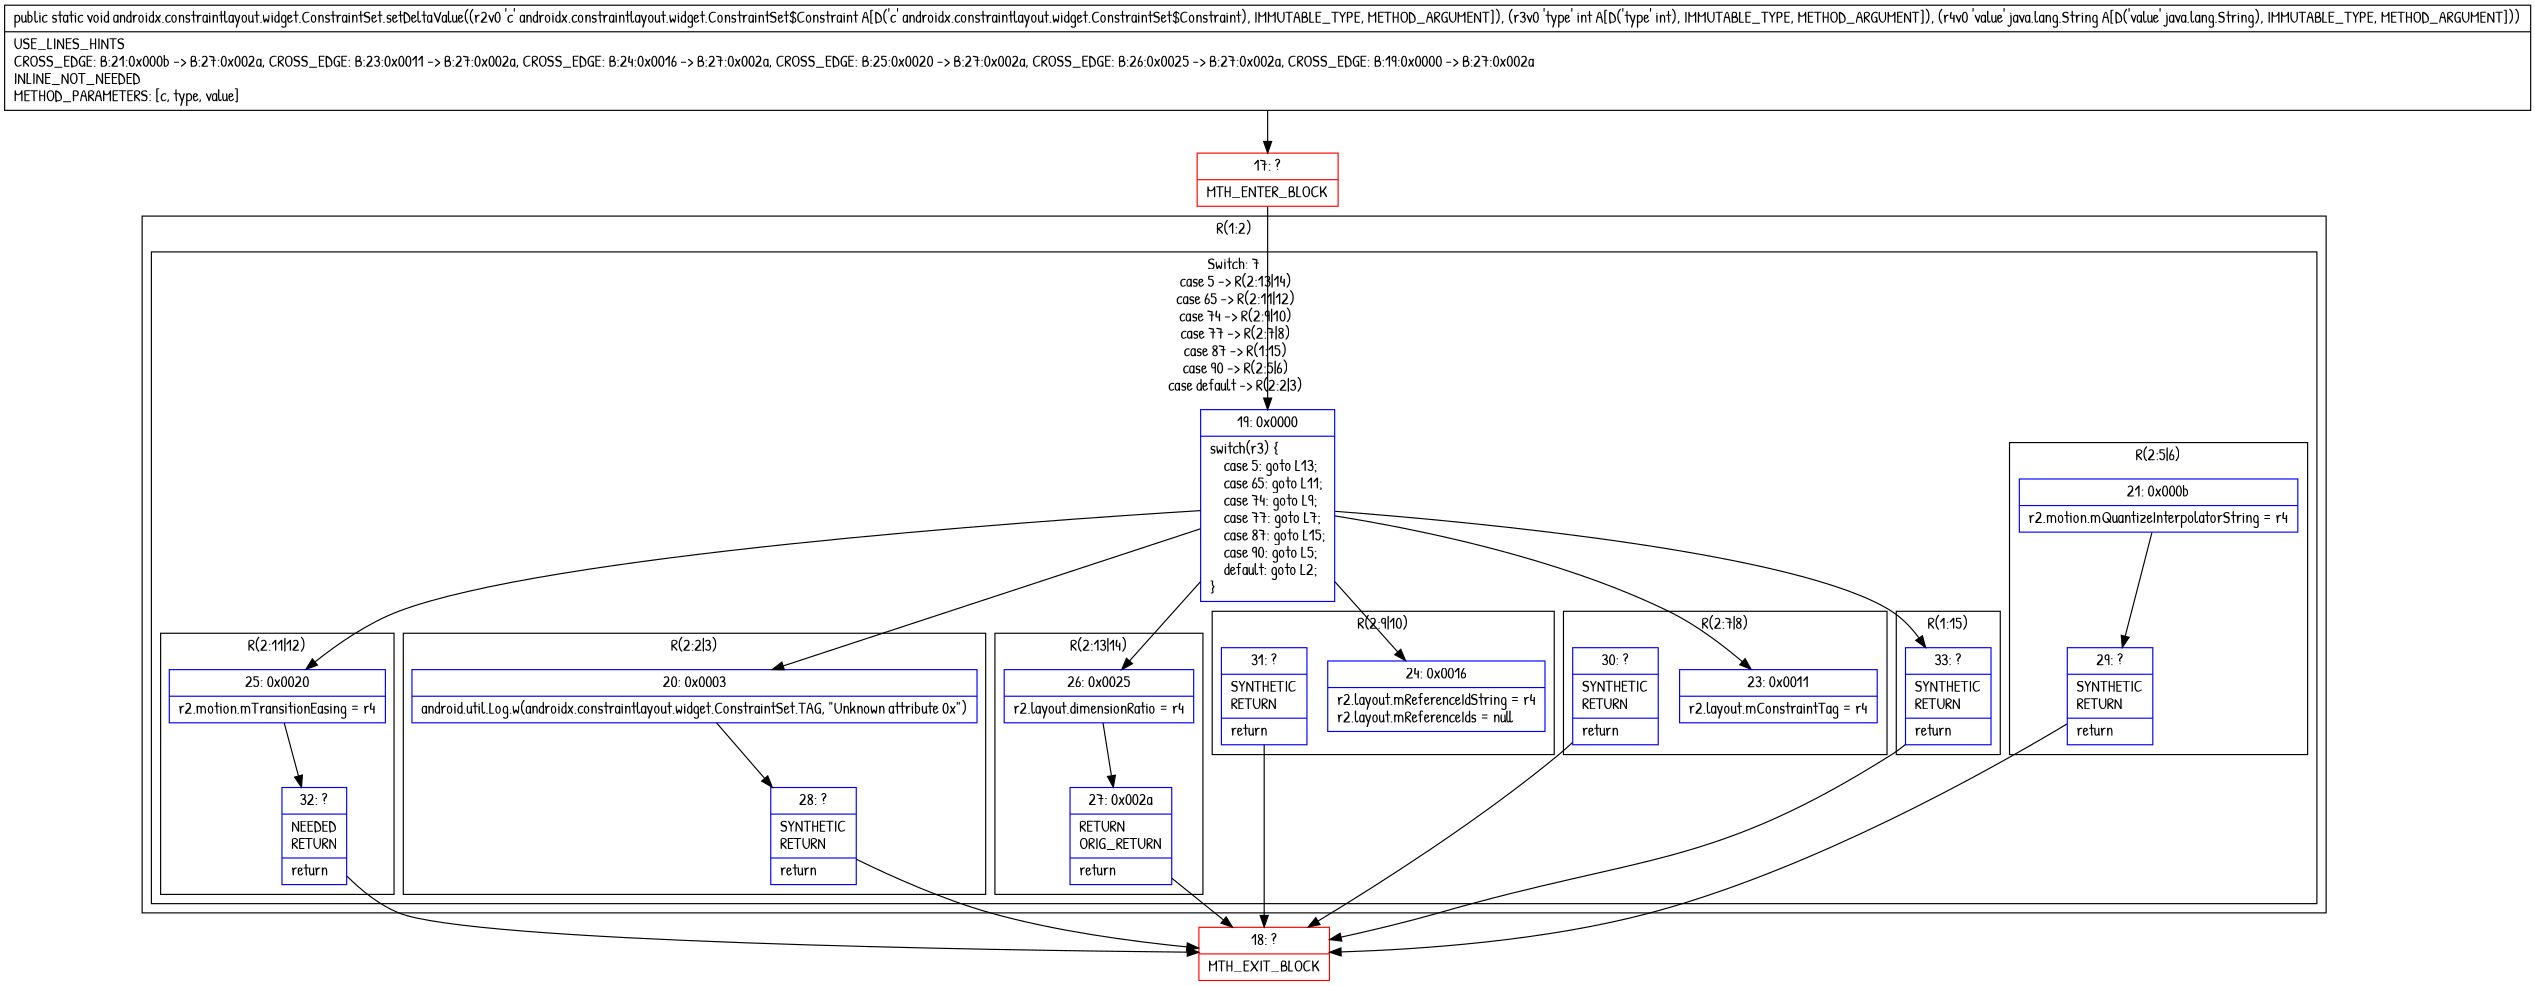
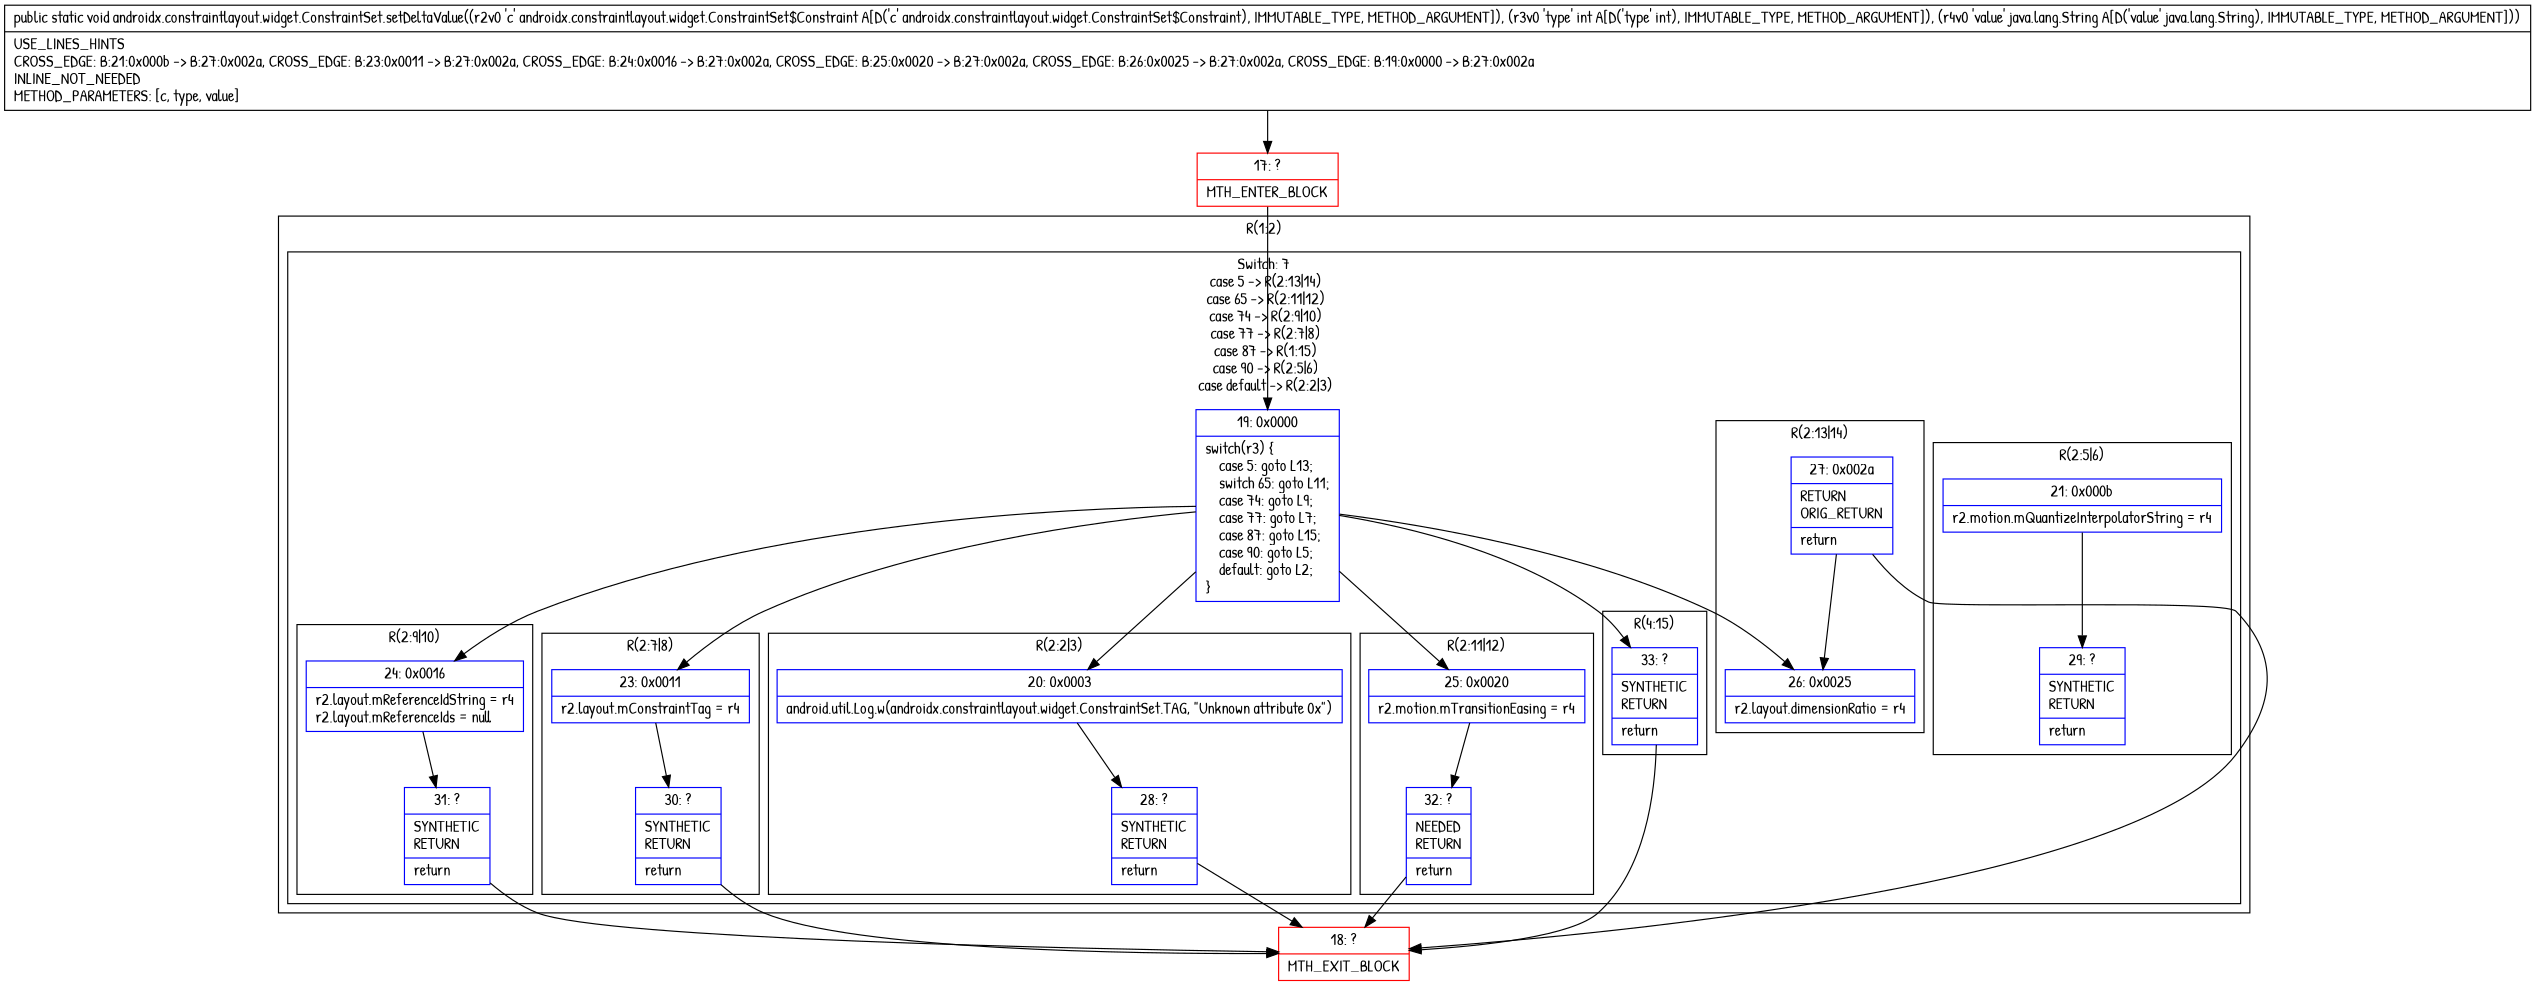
node "19: 0x0000": text "case 65: goto L11;" -> "switch 65: goto L11;"
cluster "R(1:15)": label "R(1:15)" -> "R(4:15)"
edge "23: 0x0011" -> "30: ?": added
edge "26: 0x0025" -> "27: 0x002a": reversed
edge "24: 0x0016" -> "31: ?": added
edge "29: ?" -> "18: ?": removed
